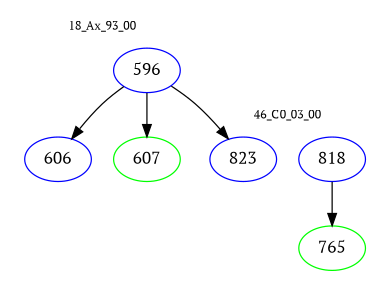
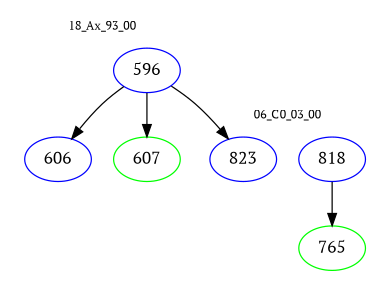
cluster "46_C0_03_00": label "46_C0_03_00" -> "06_C0_03_00"
